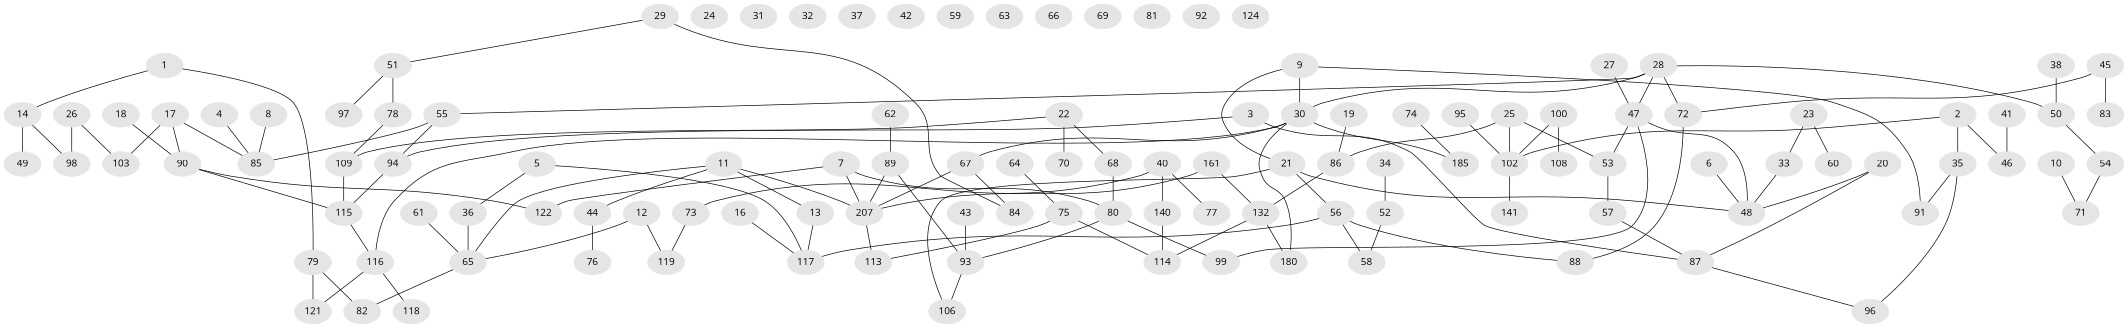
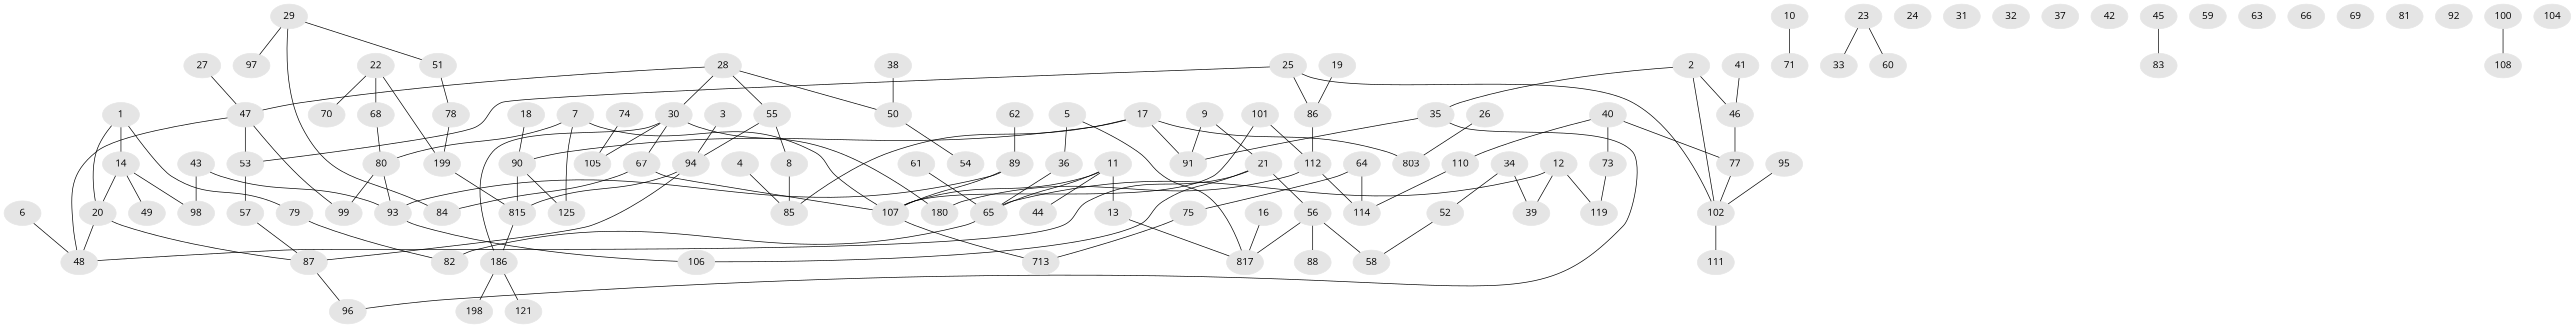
node "124": label "124" -> "104"
edge "51" -- "97": now "29" -- "97"
edge "9" -- "30": removed
node "72": removed
edge "26" -- "98": now "43" -- "98"
edge "17" -- "91": added
edge "100" -- "102": now "77" -- "102"
edge "46" -- "77": added
edge "55" -- "85": now "55" -- "8"
edge "1" -- "20": added
node "103": label "103" -> "803"
node "109": label "109" -> "199"
node "161": label "161" -> "101"
node "185": label "185" -> "105"
edge "14" -- "20": added
edge "33" -- "48": removed
edge "54" -- "71": removed
edge "3" -- "87": now "94" -- "87"
node "115": label "115" -> "815"
node "122": label "122" -> "125"
node "207": label "207" -> "107"
node "140": label "140" -> "110"
node "132": label "132" -> "112"
node "141": label "141" -> "111"
node "39": added
edge "75" -- "114": now "64" -- "114"
node "116": label "116" -> "186"
node "76": removed
node "117": label "117" -> "817"
node "113": label "113" -> "713"
edge "79" -- "121": removed
node "118": label "118" -> "198"
